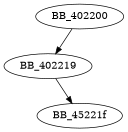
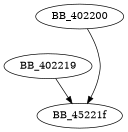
edge "BB_402200" -> "BB_402219": now "BB_402200" -> "BB_45221f"
